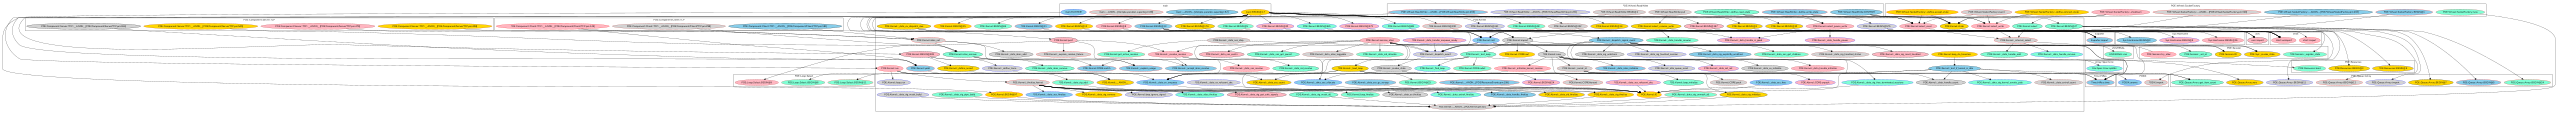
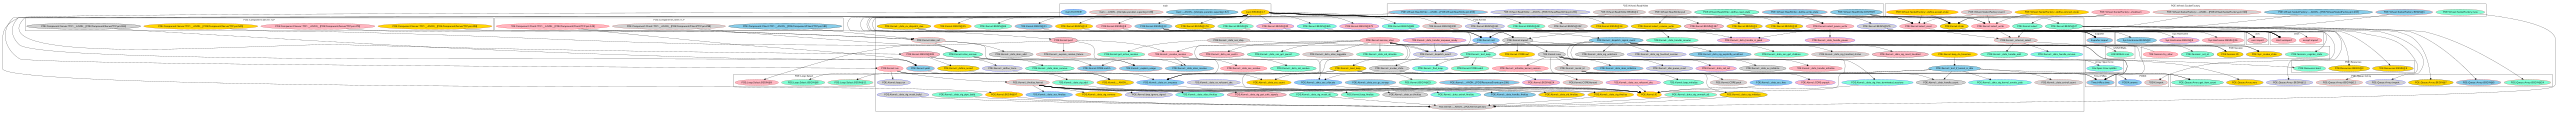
node "strict::import": label "strict::import" -> "accept::import"
node "POE::Kernel::_accept_alias_resolve": label "POE::Kernel::_accept_alias_resolve" -> "POE::Kernel::_data_alias_resolve"
node "POE::Kernel::_data_ses_count": color blue -> brown
